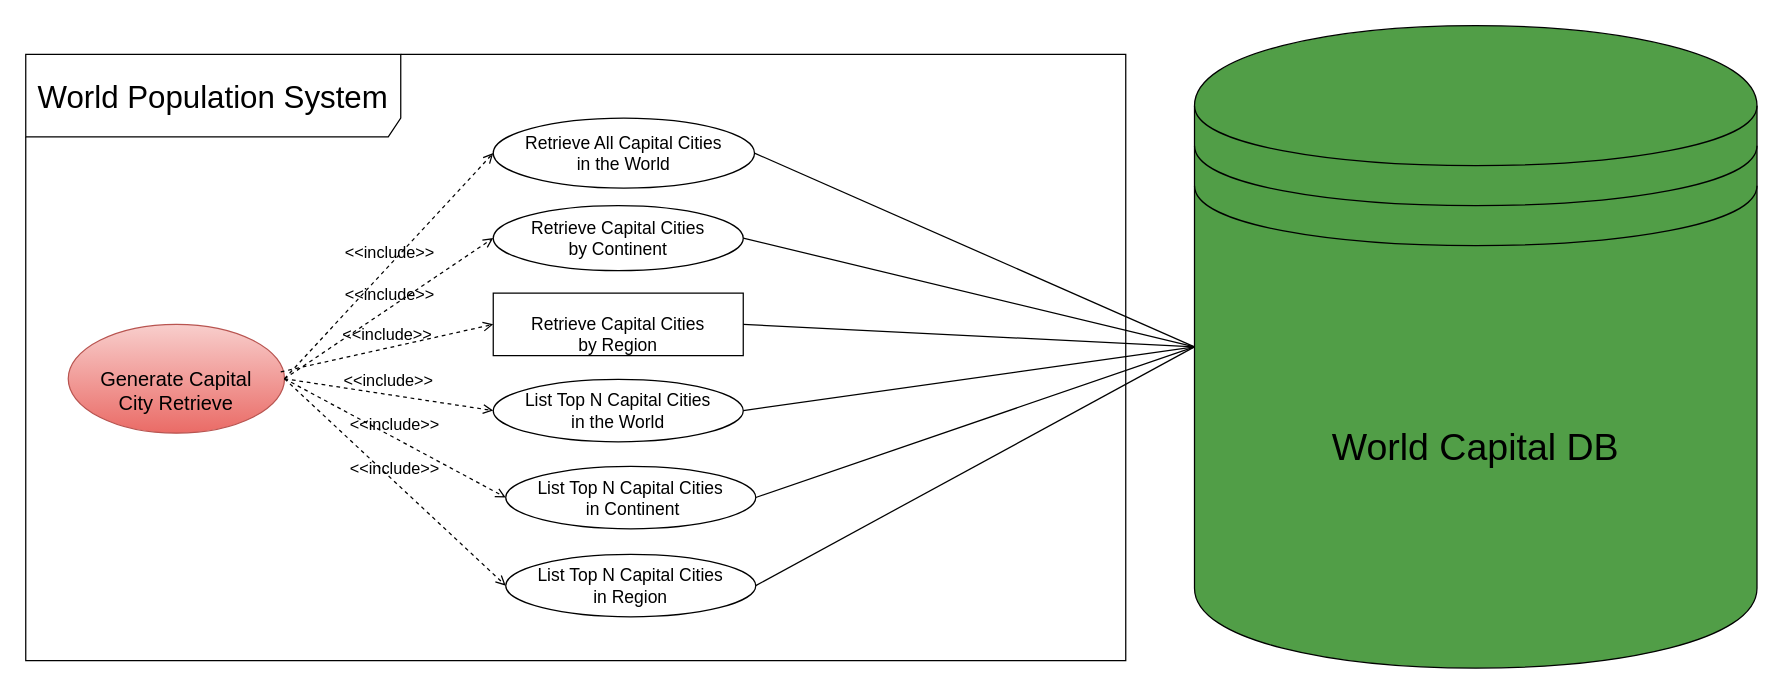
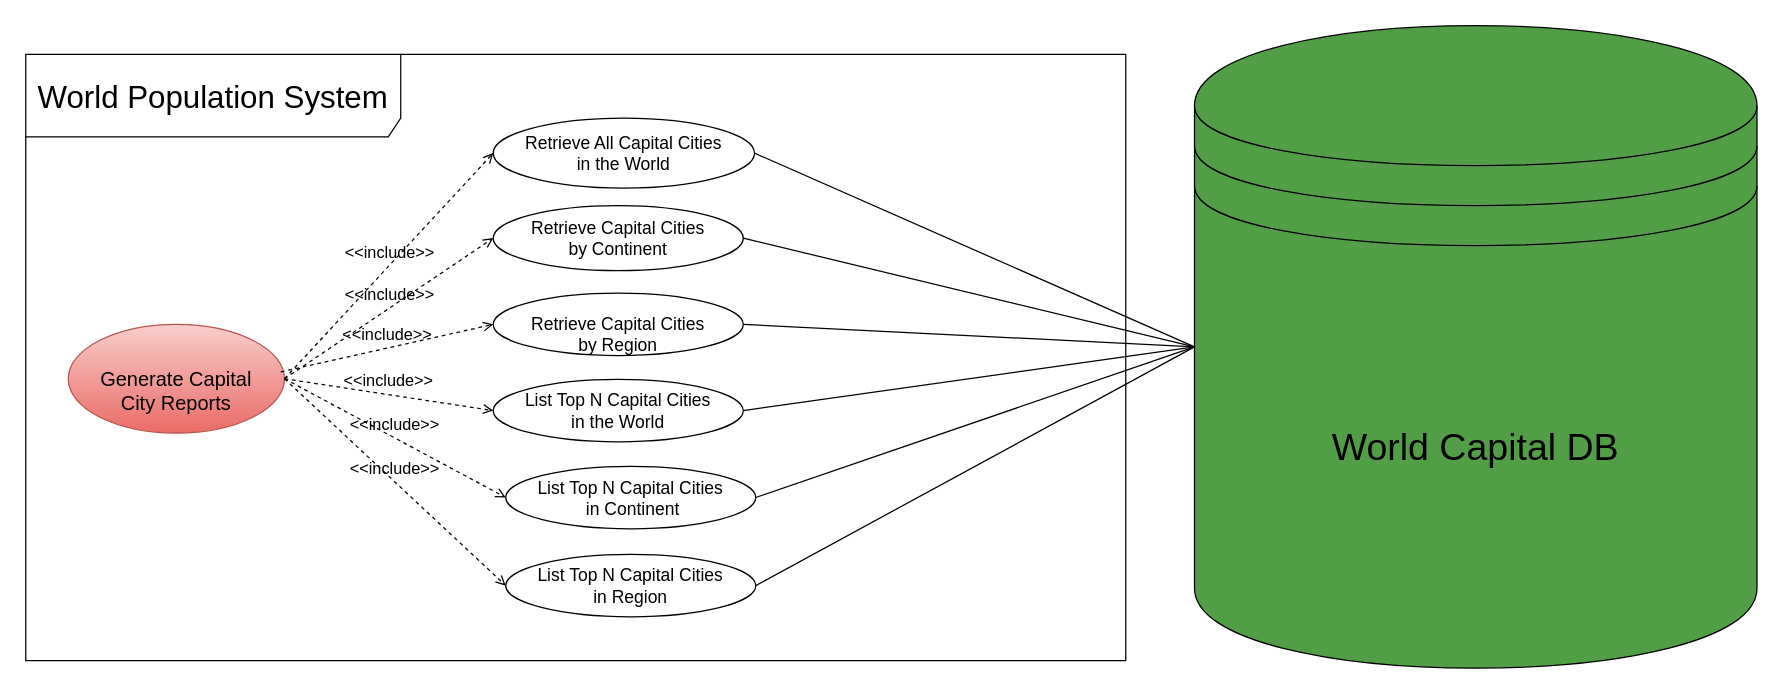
node "Retrieve Capital Cities by Region": shape rectangle -> ellipse
node "Generate Capital City Retrieve": label "Generate Capital City Retrieve" -> "Generate Capital City Reports"
